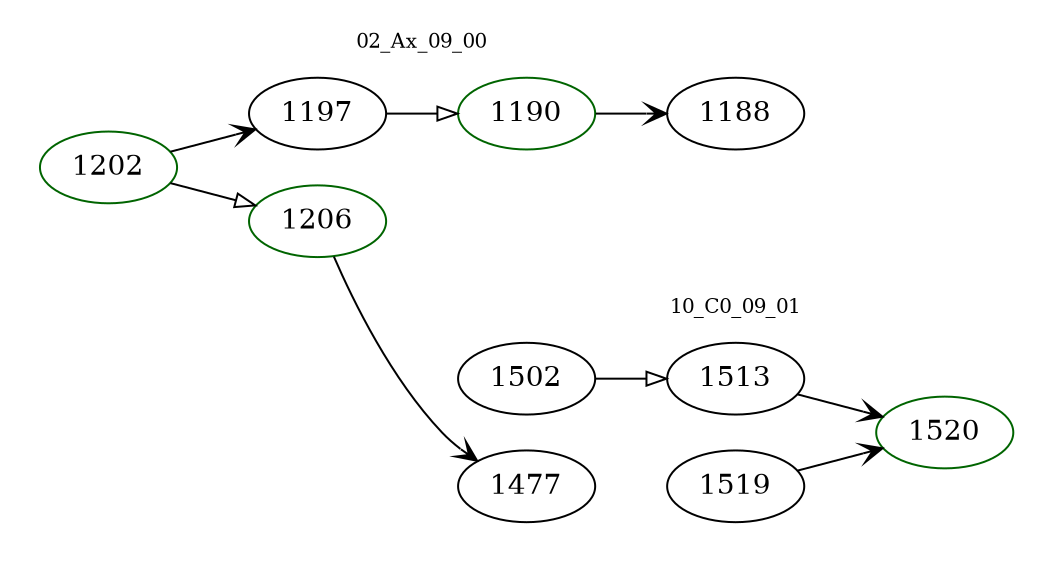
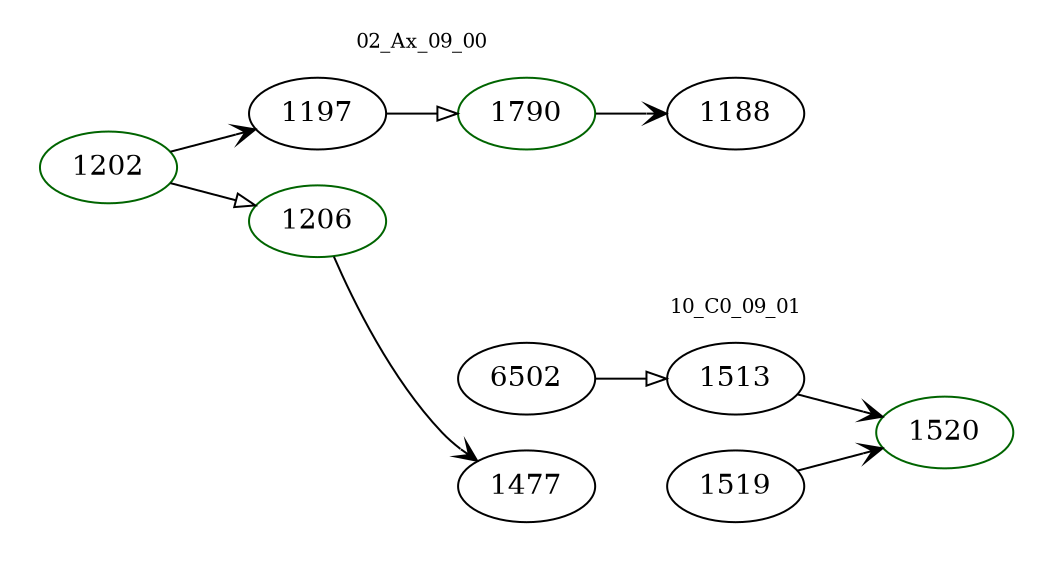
node "1190": label "1190" -> "1790"
node "1502": label "1502" -> "6502"
